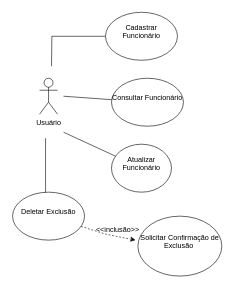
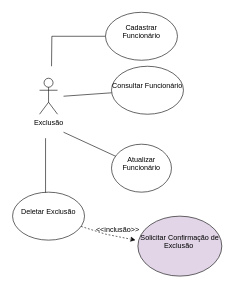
node "Consultar Funcionário": moved (147, 102) -> (147, 90)
node "Usuário": label "Usuário" -> "Exclusão"
node "Solicitar Confirmação de Exclusão": fillcolor #ffffff -> #e1d5e7
